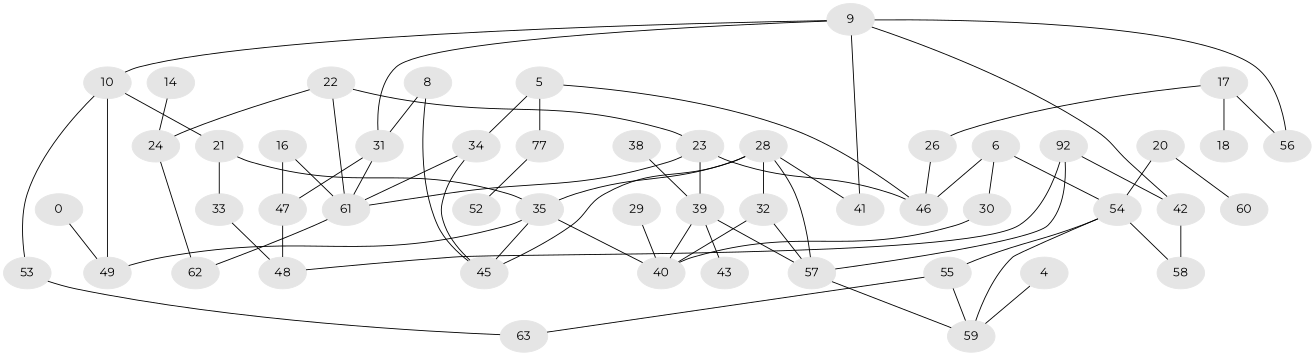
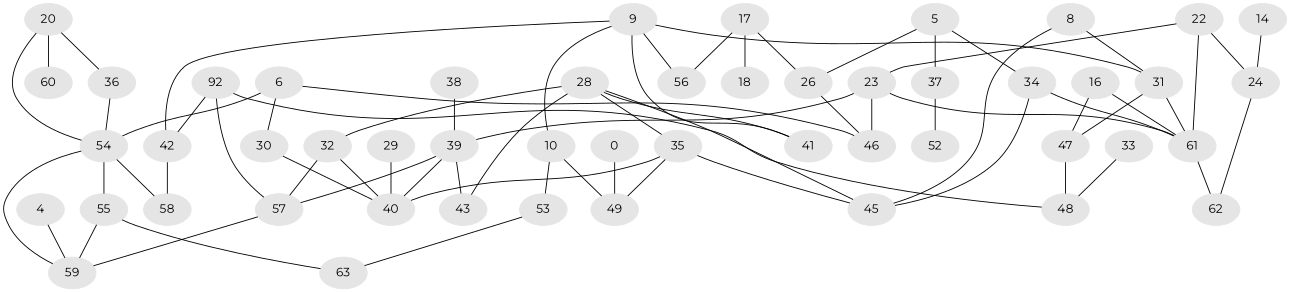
node "36": added
edge "5" -- "46": now "5" -- "26"
node "21": removed
node "77": label "77" -> "37"
edge "28" -- "57": now "28" -- "43"
